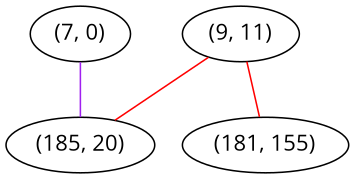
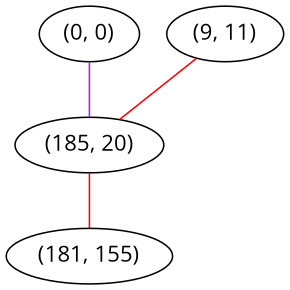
node "(7, 0)": label "(7, 0)" -> "(0, 0)"
edge "(9, 11)" -- "(181, 155)": now "(185, 20)" -- "(181, 155)"
